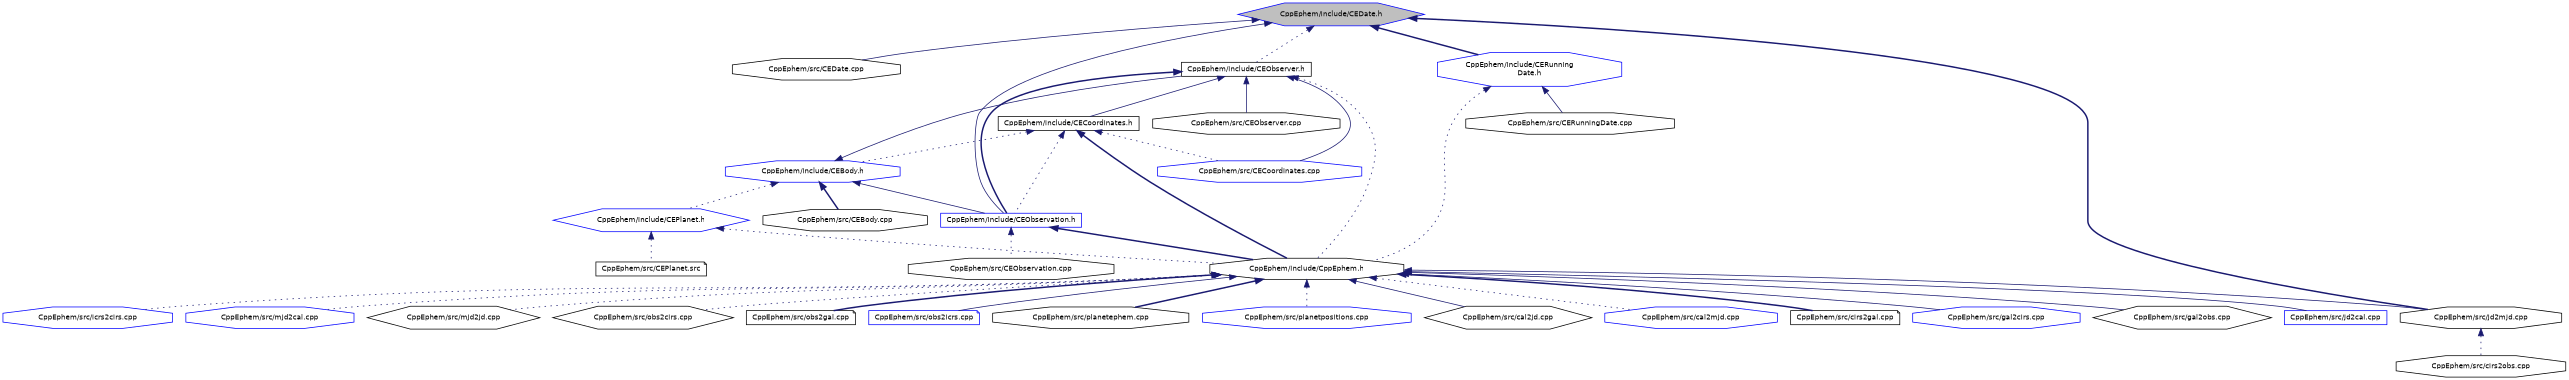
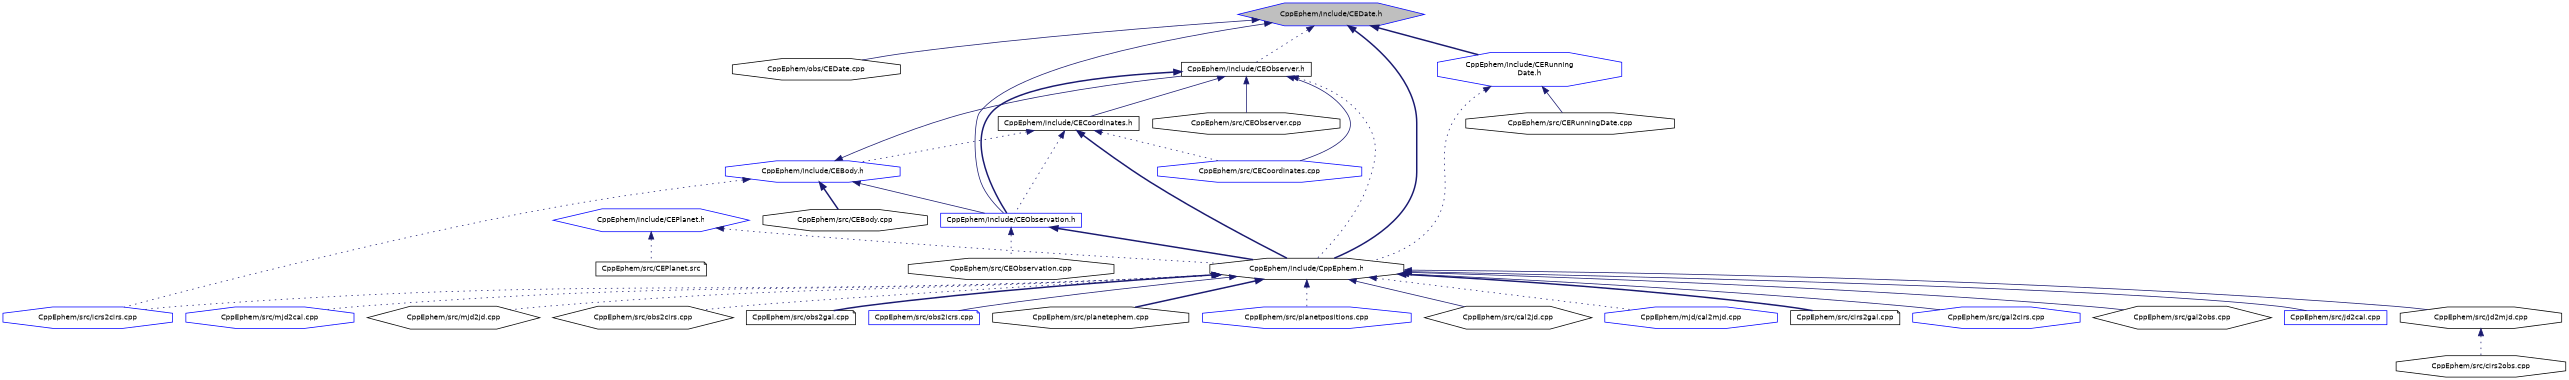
node "CppEphem/src/CEDate.cpp": label "CppEphem/src/CEDate.cpp" -> "CppEphem/obs/CEDate.cpp"
edge "CppEphem/src/jd2mjd.cpp" -> "CppEphem/include/CEDate.h": now "CppEphem/include/CppEphem.h" -> "CppEphem/include/CEDate.h"
edge "CppEphem/include/CEPlanet.h" -> "CppEphem/include/CEBody.h": now "CppEphem/src/icrs2cirs.cpp" -> "CppEphem/include/CEBody.h"
node "CppEphem/src/cal2mjd.cpp": label "CppEphem/src/cal2mjd.cpp" -> "CppEphem/mjd/cal2mjd.cpp"
